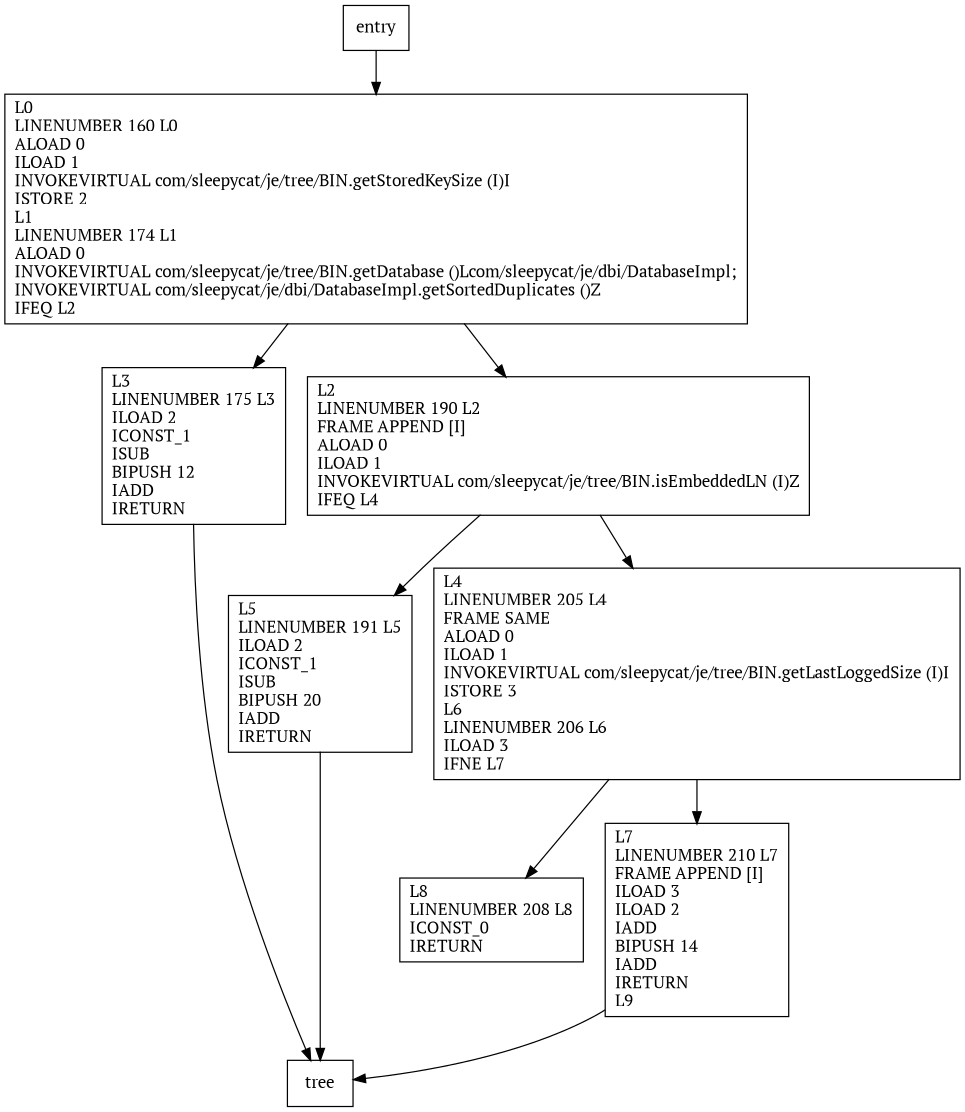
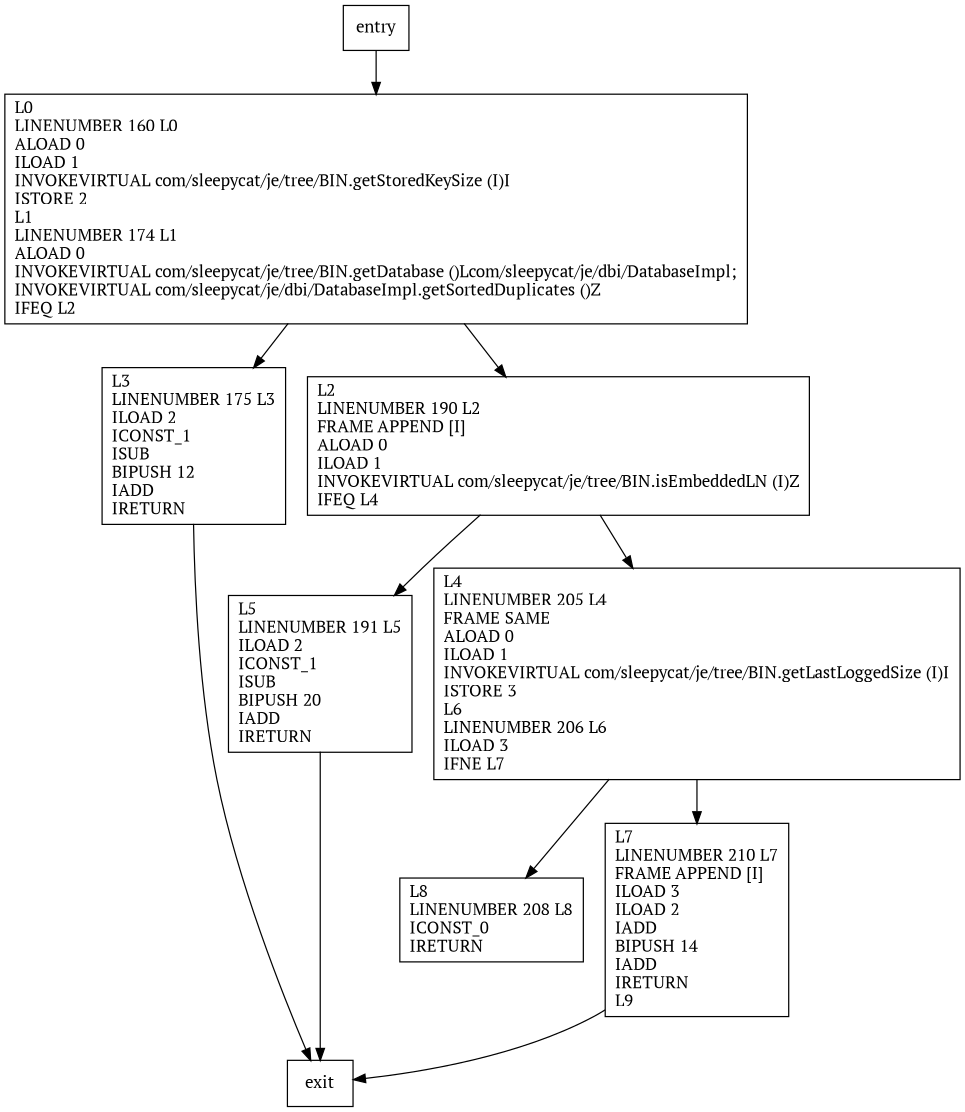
node "tree": label "tree" -> "exit"
